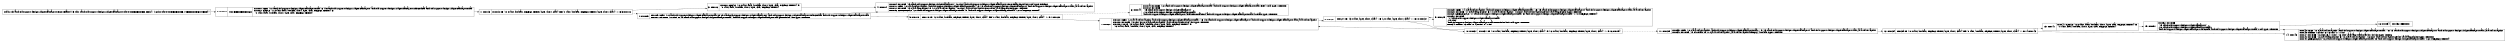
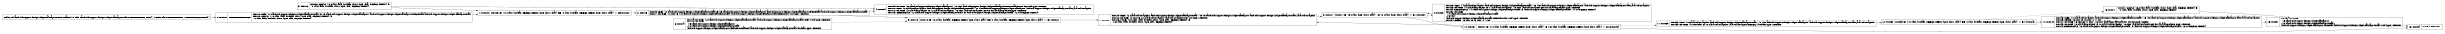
edge "1: 0x0003" -> "3: 0x000c": reversed
node "0: 0x0000": text "MOVE_ENTER_BLOCK" -> "MTH_ENTER_BLOCK"
edge "5: 0x0018" -> "6: 0x001a": reversed
node "16: 0x0054": text "0x0052: RETURN" -> "0x0054: RETURN"
edge "15: 0x0051" -> "14: 0x0043": reversed
edge "10: 0x0037" -> "16: 0x0054": added
